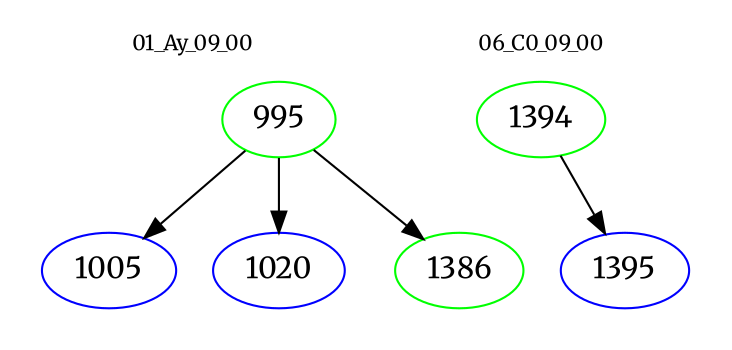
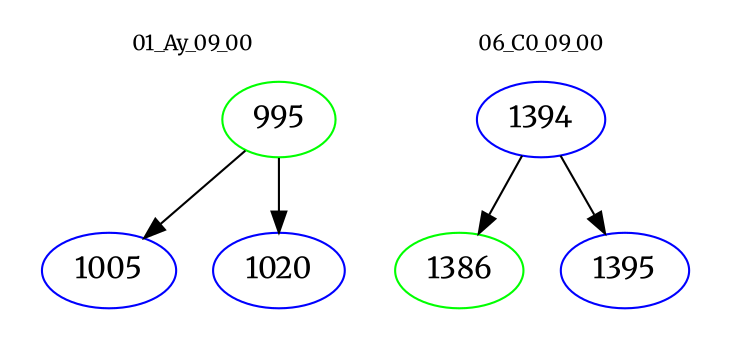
node "1394": color green -> blue
edge "995" -> "1386": now "1394" -> "1386"
